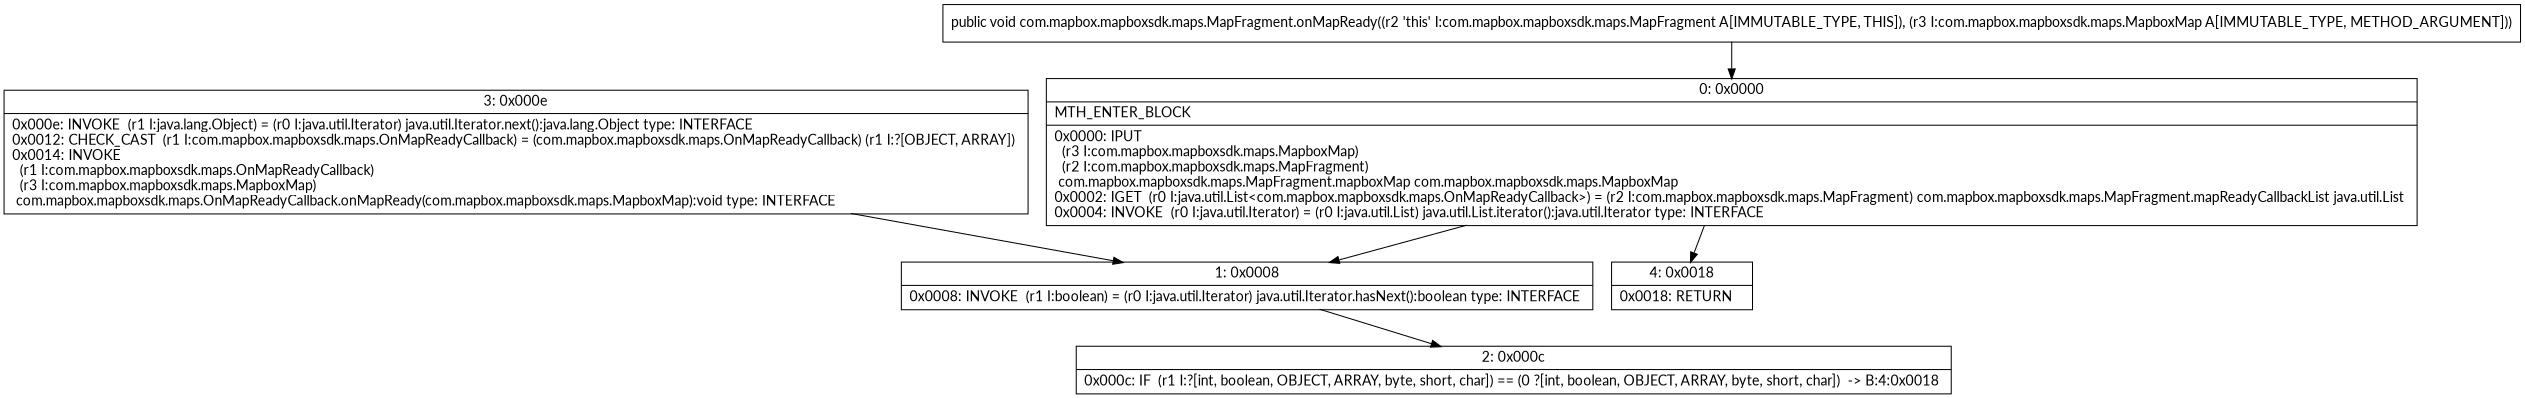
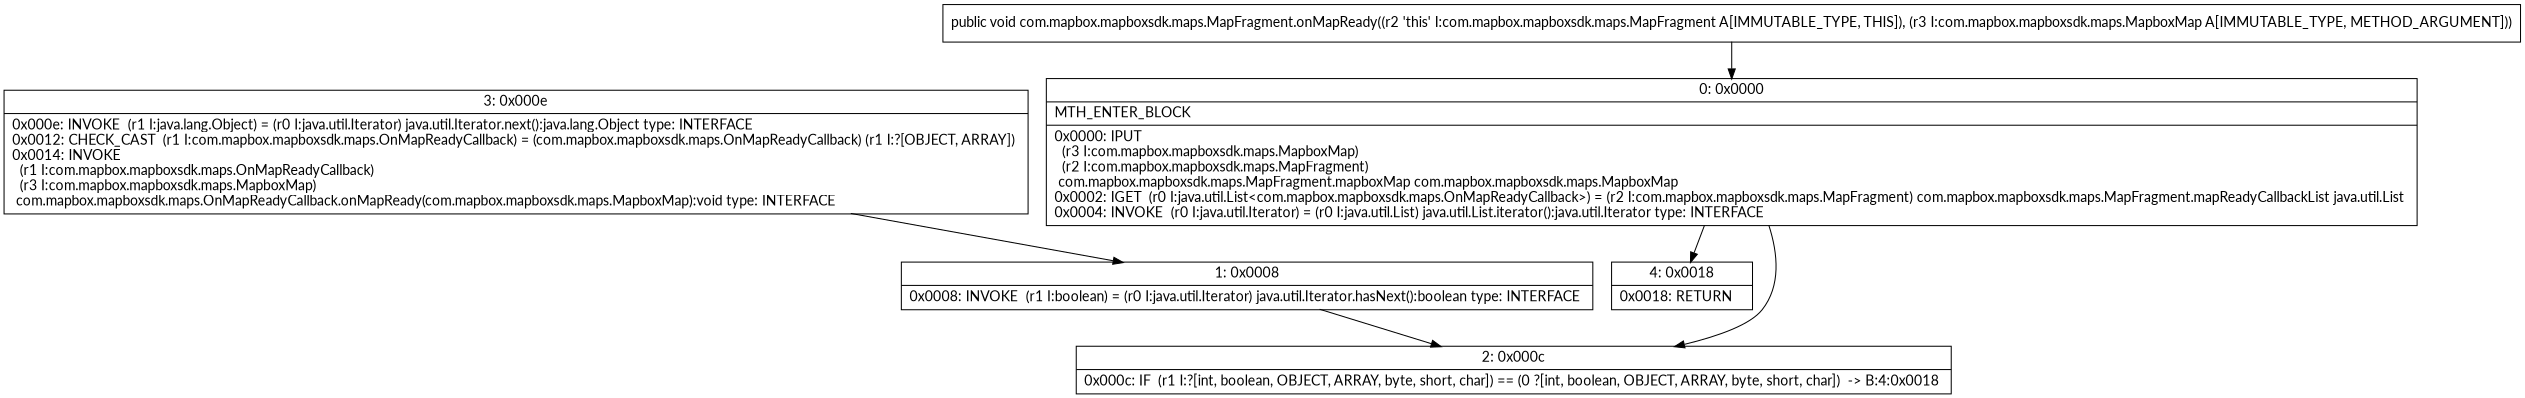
edge "0: 0x0000" -> "1: 0x0008": now "0: 0x0000" -> "2: 0x000c"
